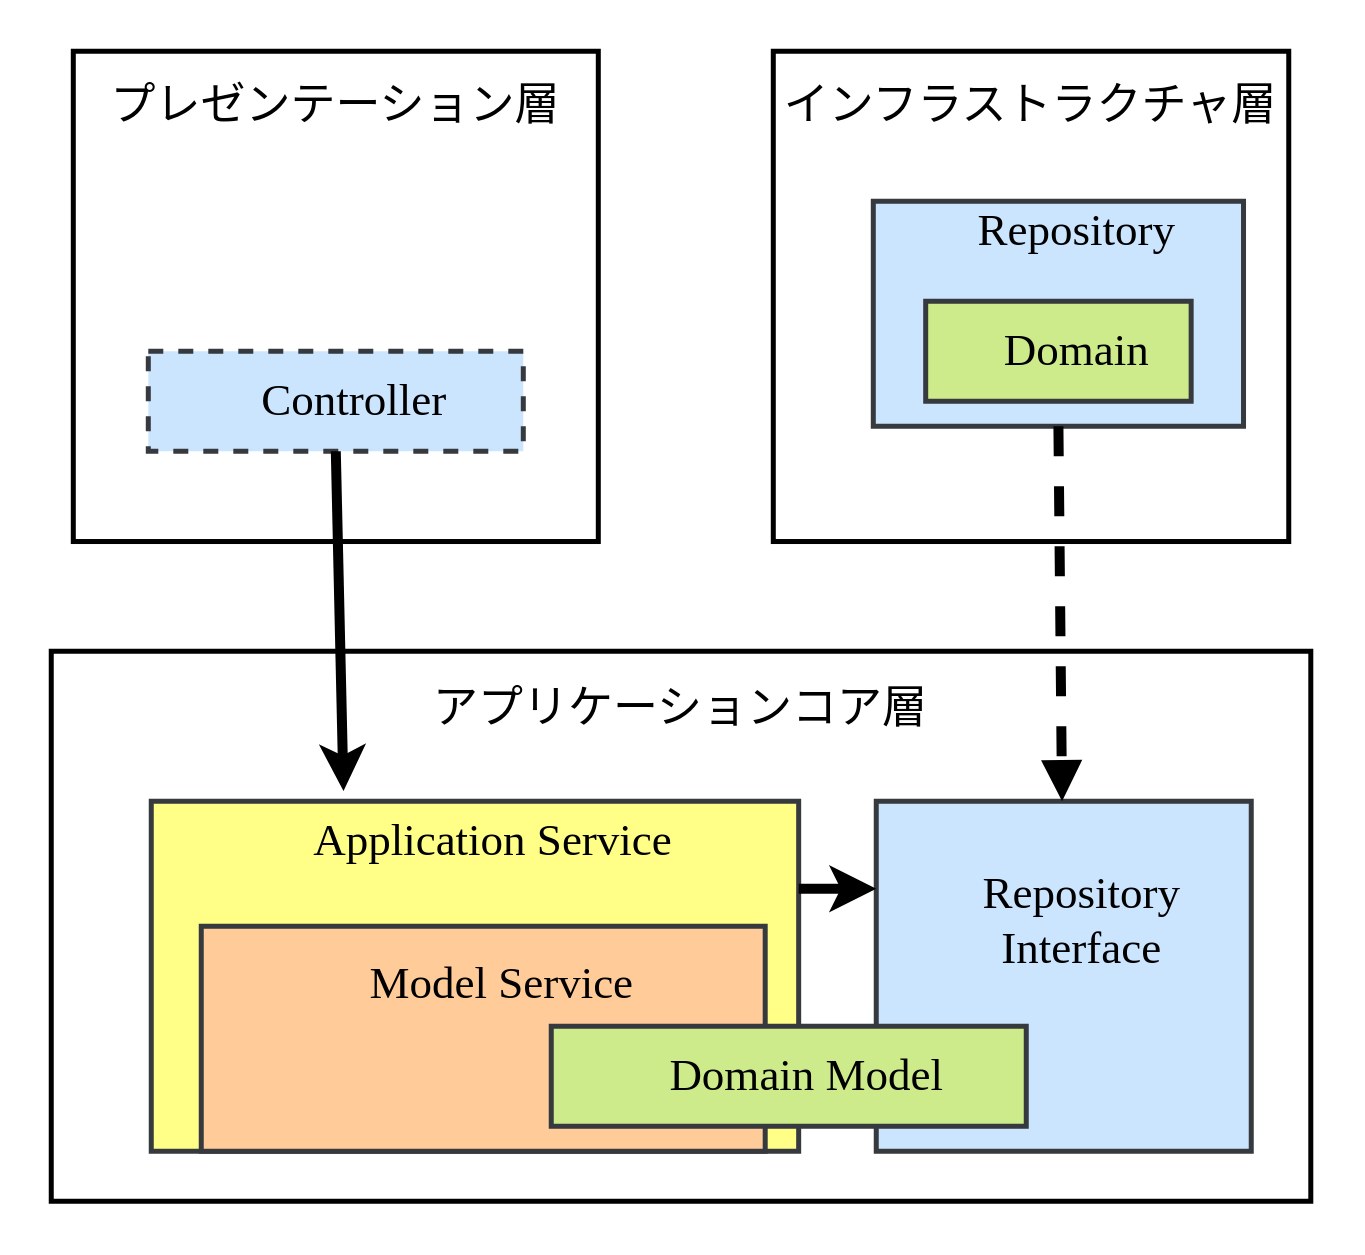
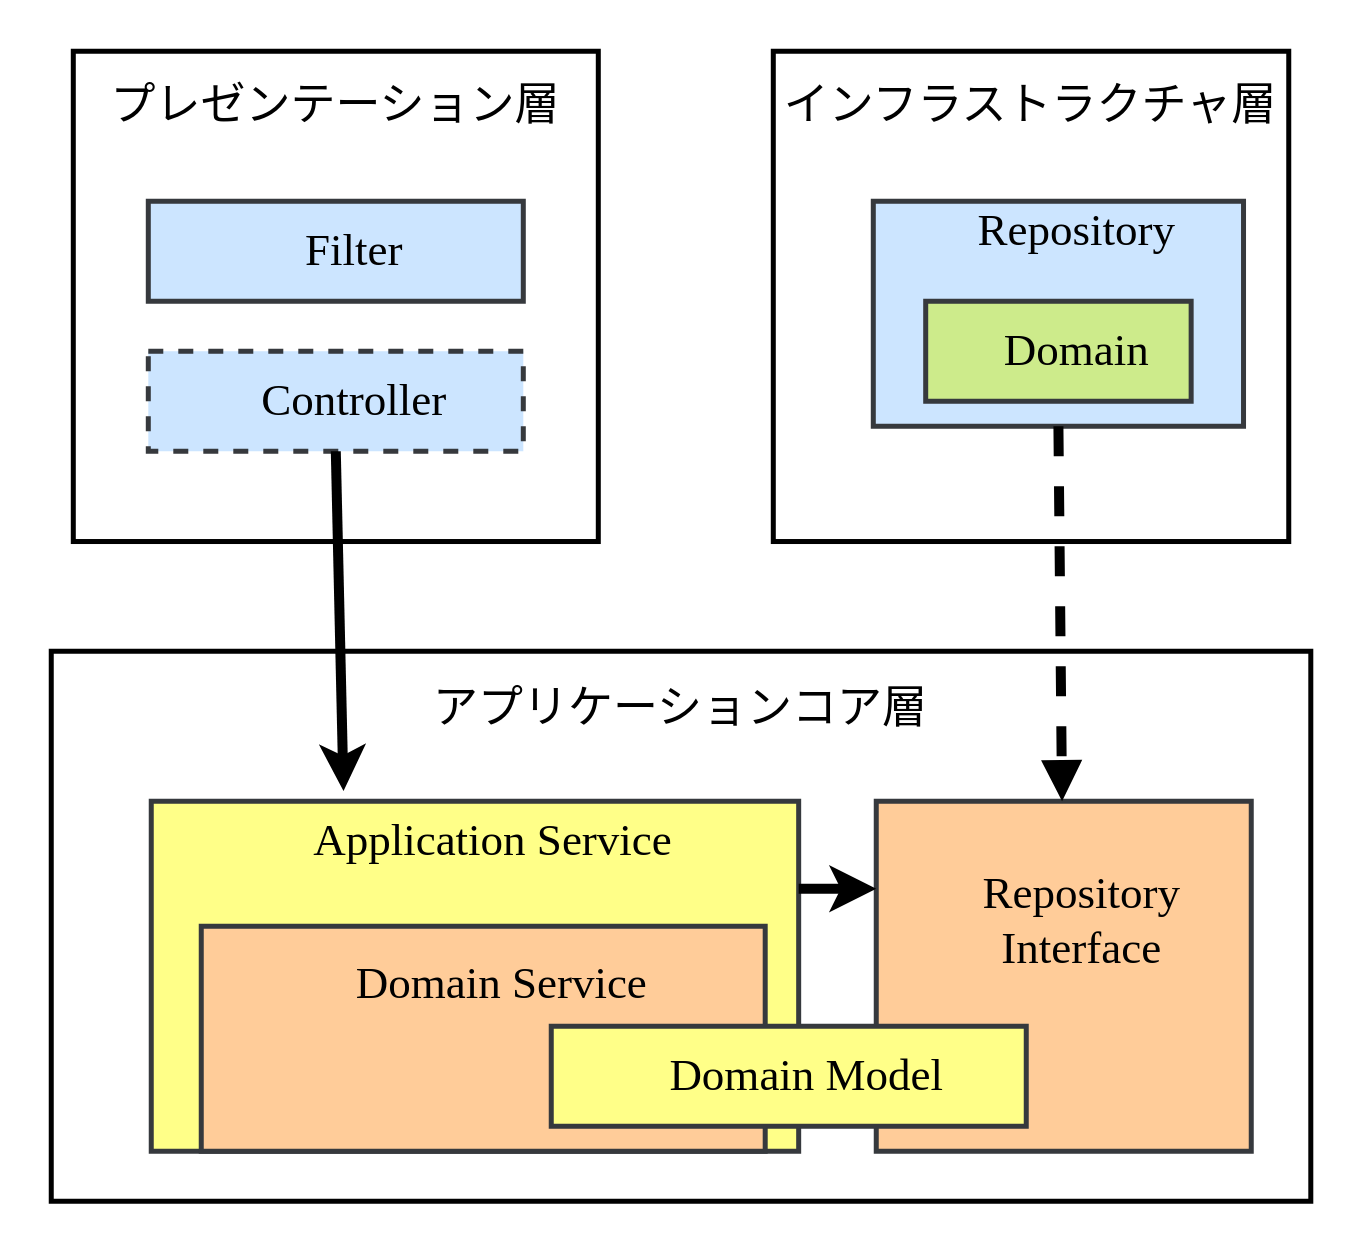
node "Filter": added
node "Repository Interface": fillcolor #cce5ff -> #ffcc99
node "Model Service": label "Model Service" -> "Domain Service"
node "Domain Model": fillcolor #cdeb8b -> #ffff88
